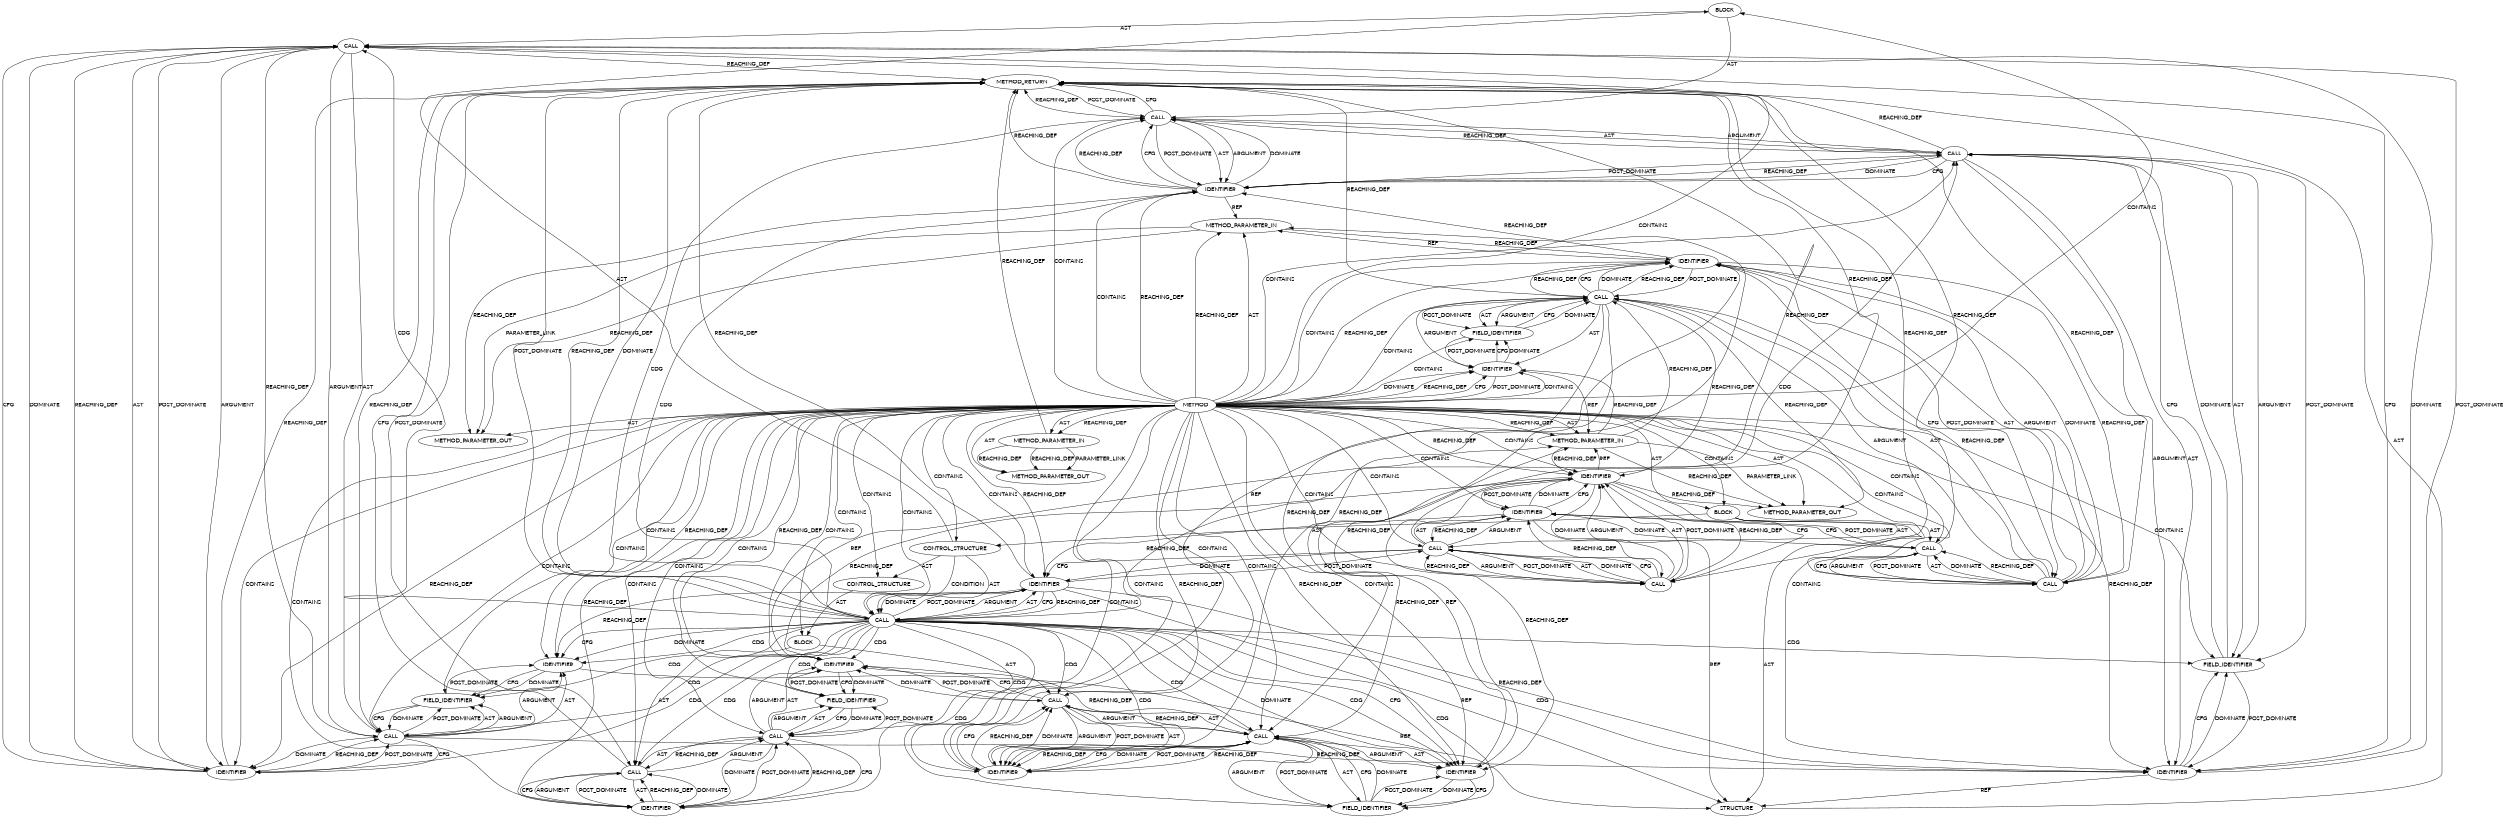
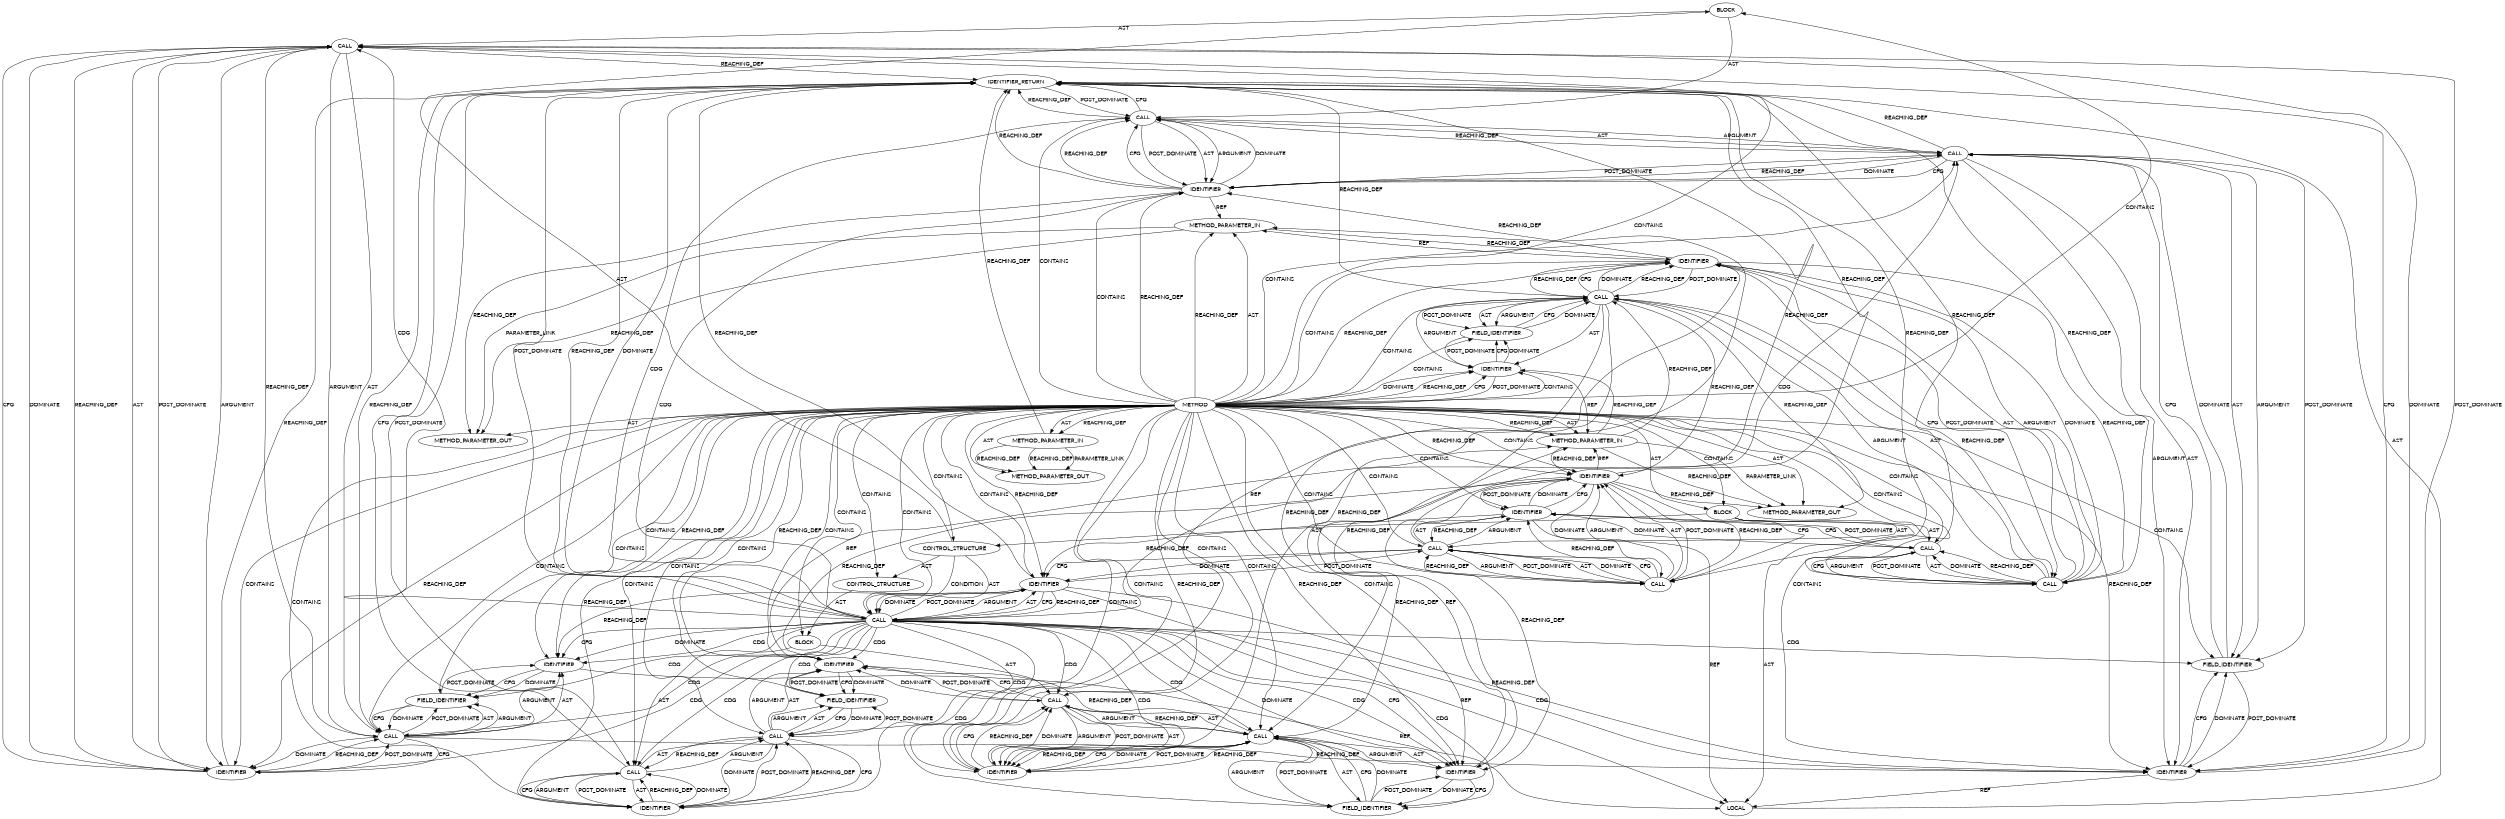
node "METHOD_RETURN": label "METHOD_RETURN" -> "IDENTIFIER_RETURN"
node "STRUCTURE": label "STRUCTURE" -> "LOCAL"
